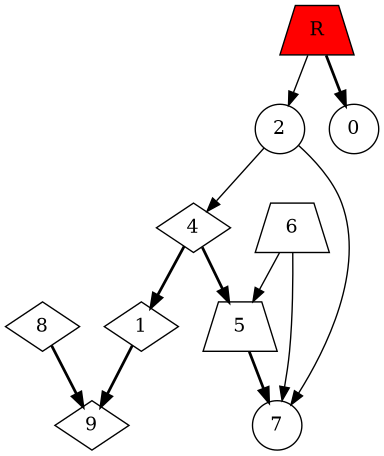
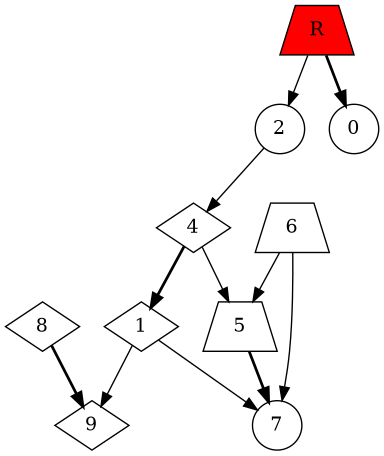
edge "2" -> "7": now "1" -> "7"
edge "4" -> "5": style bold -> solid
edge "1" -> "9": style bold -> solid
